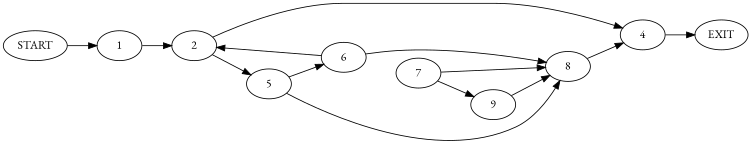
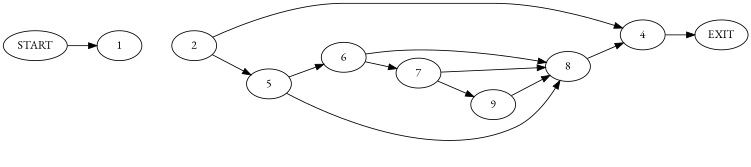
edge "1" -> "2": removed
edge "6" -> "2": now "6" -> "7"
